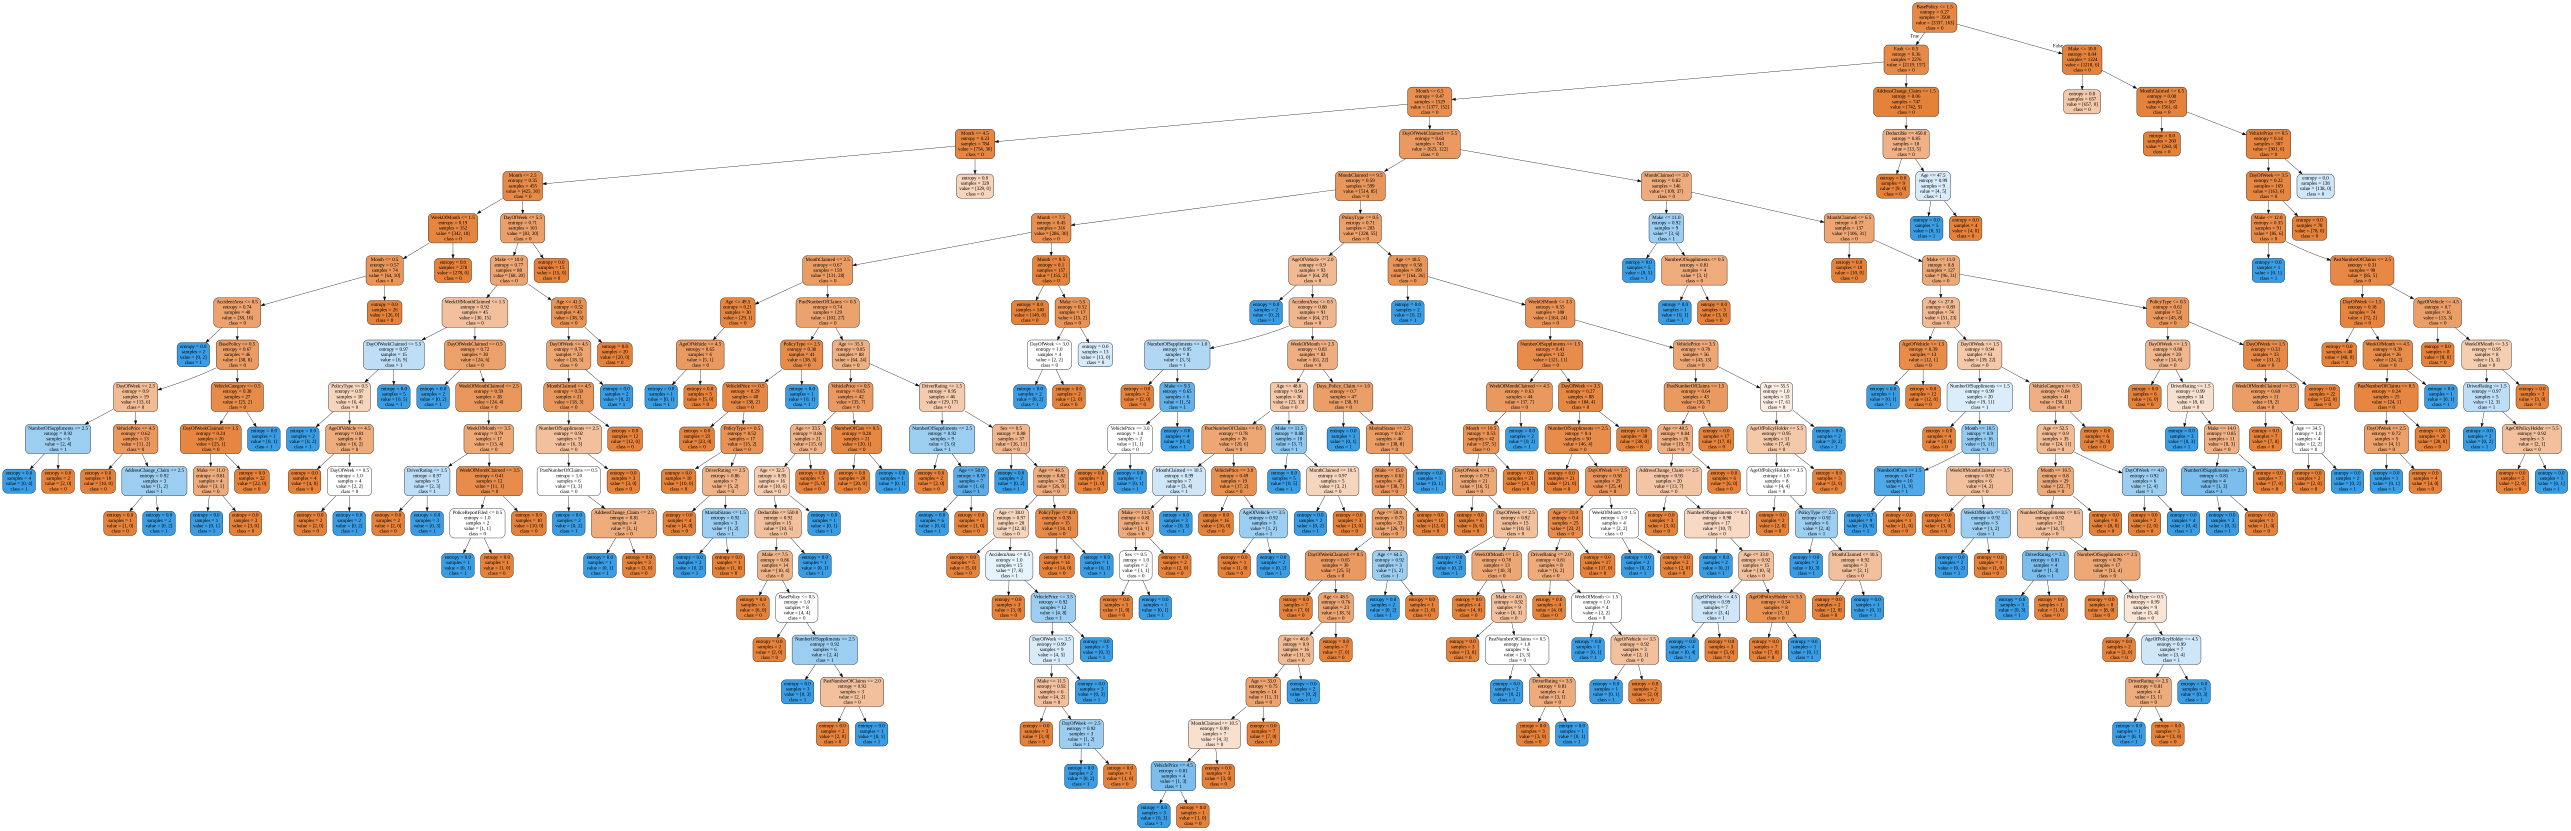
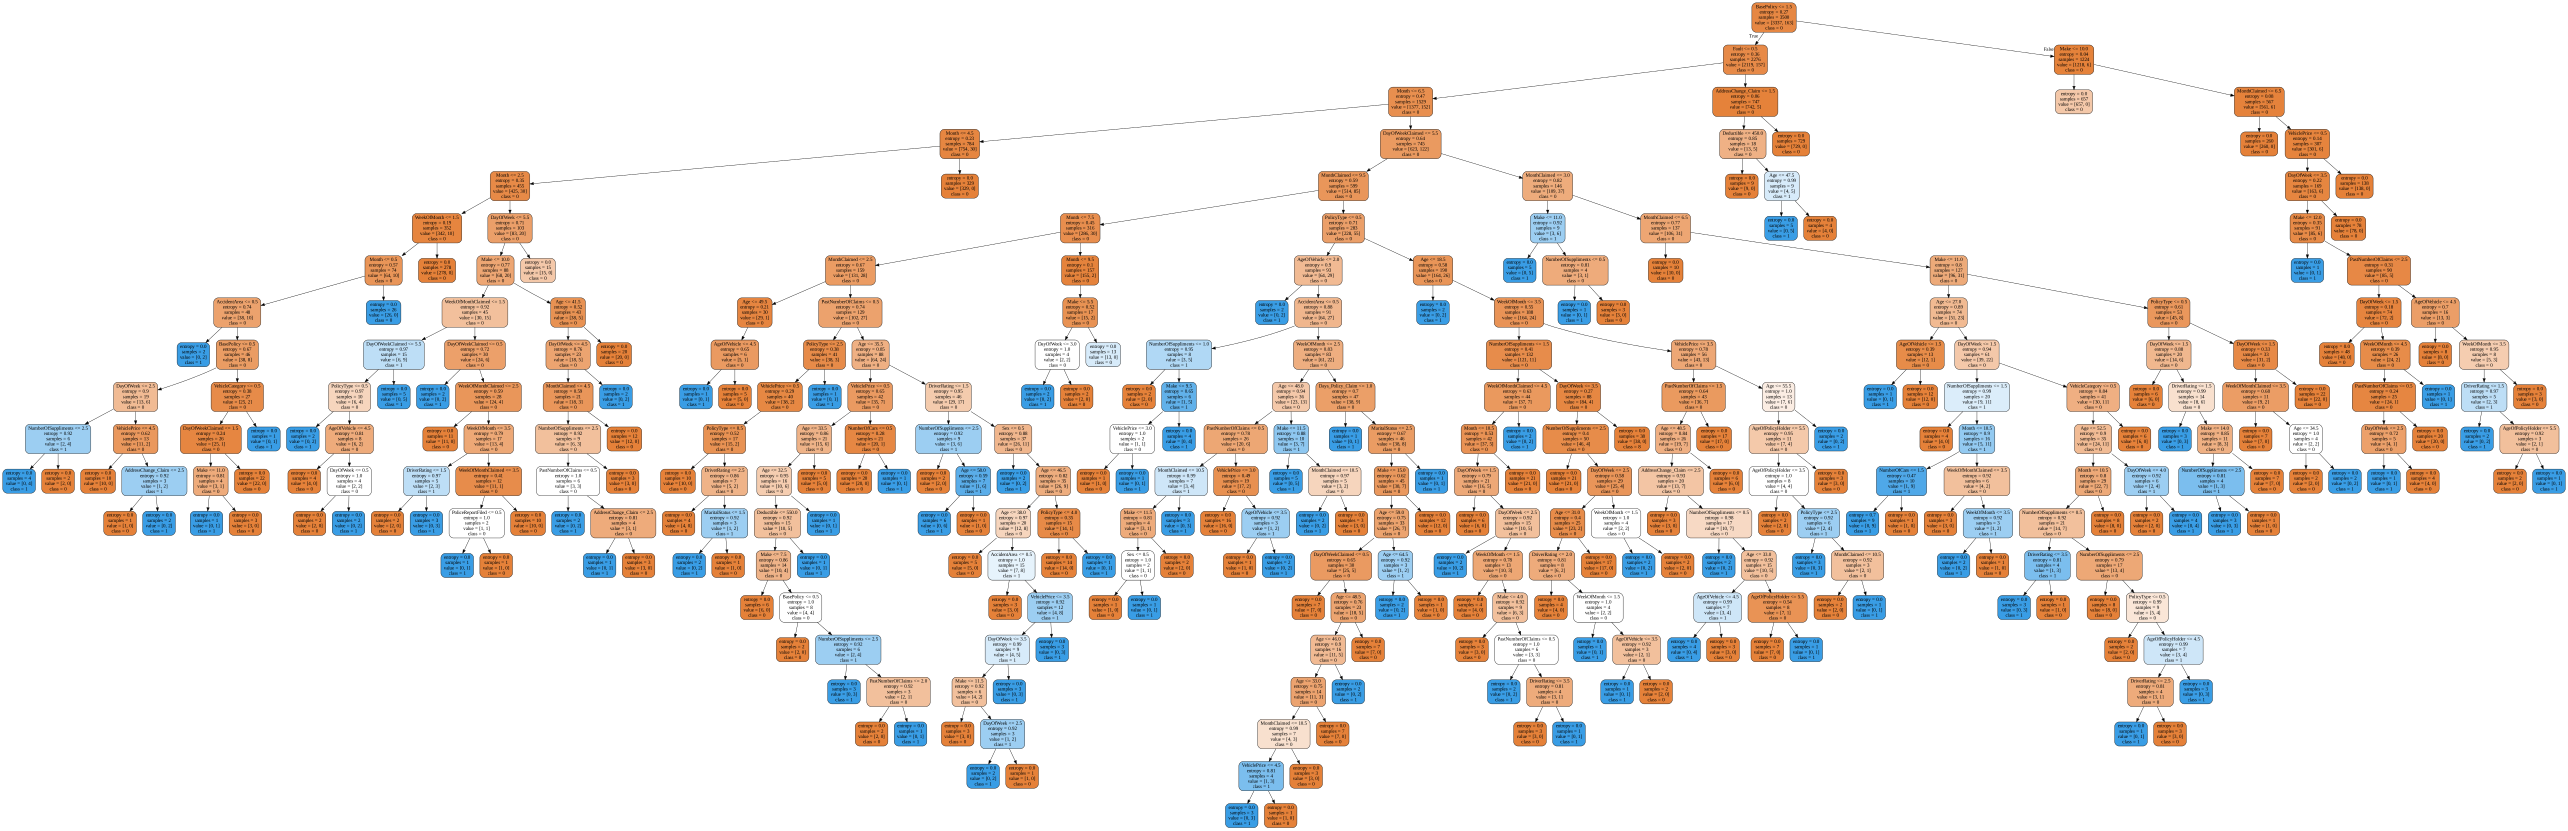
node "entropy = 0.0 samples = 729 value = [729, 0] class = 0": added
node "entropy = 0.0 samples = 329 value = [329, 0] class = 0": fillcolor #f6d5bd -> #e58139
node "entropy = 0.0 samples = 138 value = [138, 0] class = 0": fillcolor #cee6f8 -> #e58139
node "entropy = 0.0 samples = 15 value = [15, 0] class = 0": fillcolor #e58139 -> #f4c8a9
node "entropy = 0.0 samples = 26 value = [26, 0] class = 0": fillcolor #e58139 -> #399de5
node "entropy = 0.0 samples = 140 value = [140, 0] class = 0": removed
node "entropy = 0.0 samples = 48 value = [48, 0] class = 4": label "entropy = 0.0 samples = 48 value = [48, 0] class = 4" -> "entropy = 0.0 samples = 48 value = [48, 0] class = 0"
node "entropy = 0.0 samples = 11 value = [11, 0] class = 0": added
node "entropy = 0.0 samples = 23 value = [23, 0] class = 0": removed
